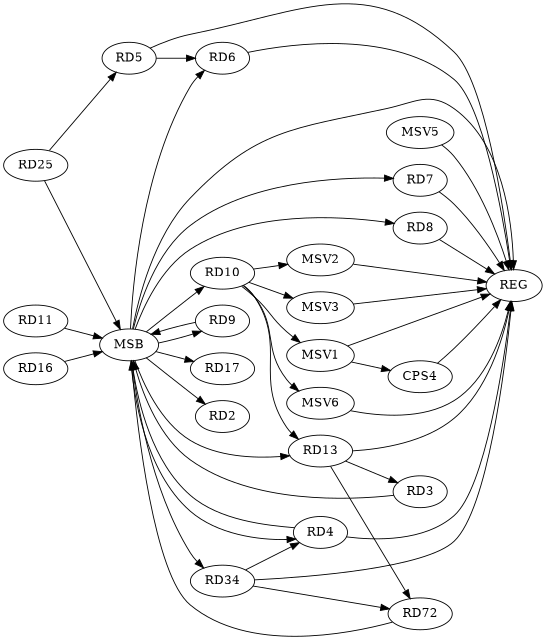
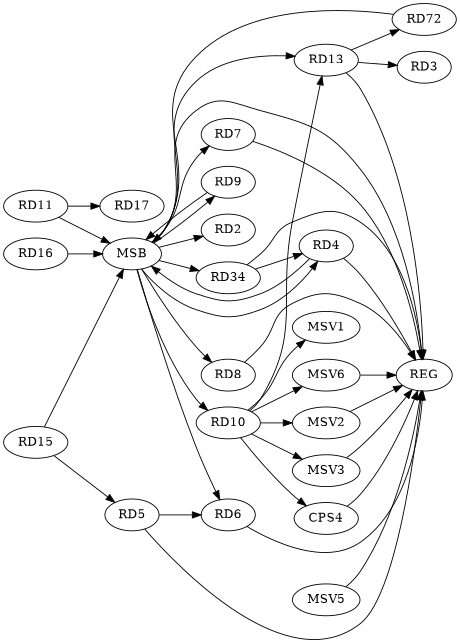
node "RD25": label "RD25" -> "RD15"
edge "MSV1" -> "REG": removed
edge "MSB" -> "RD17": now "RD11" -> "RD17"
edge "MSV1" -> "CPS4": now "RD10" -> "CPS4"
edge "RD3" -> "MSB": removed
edge "RD34" -> "RD72": removed
